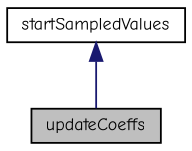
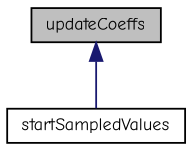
edge "updateCoeffs" -> "startSampledValues": reversed
